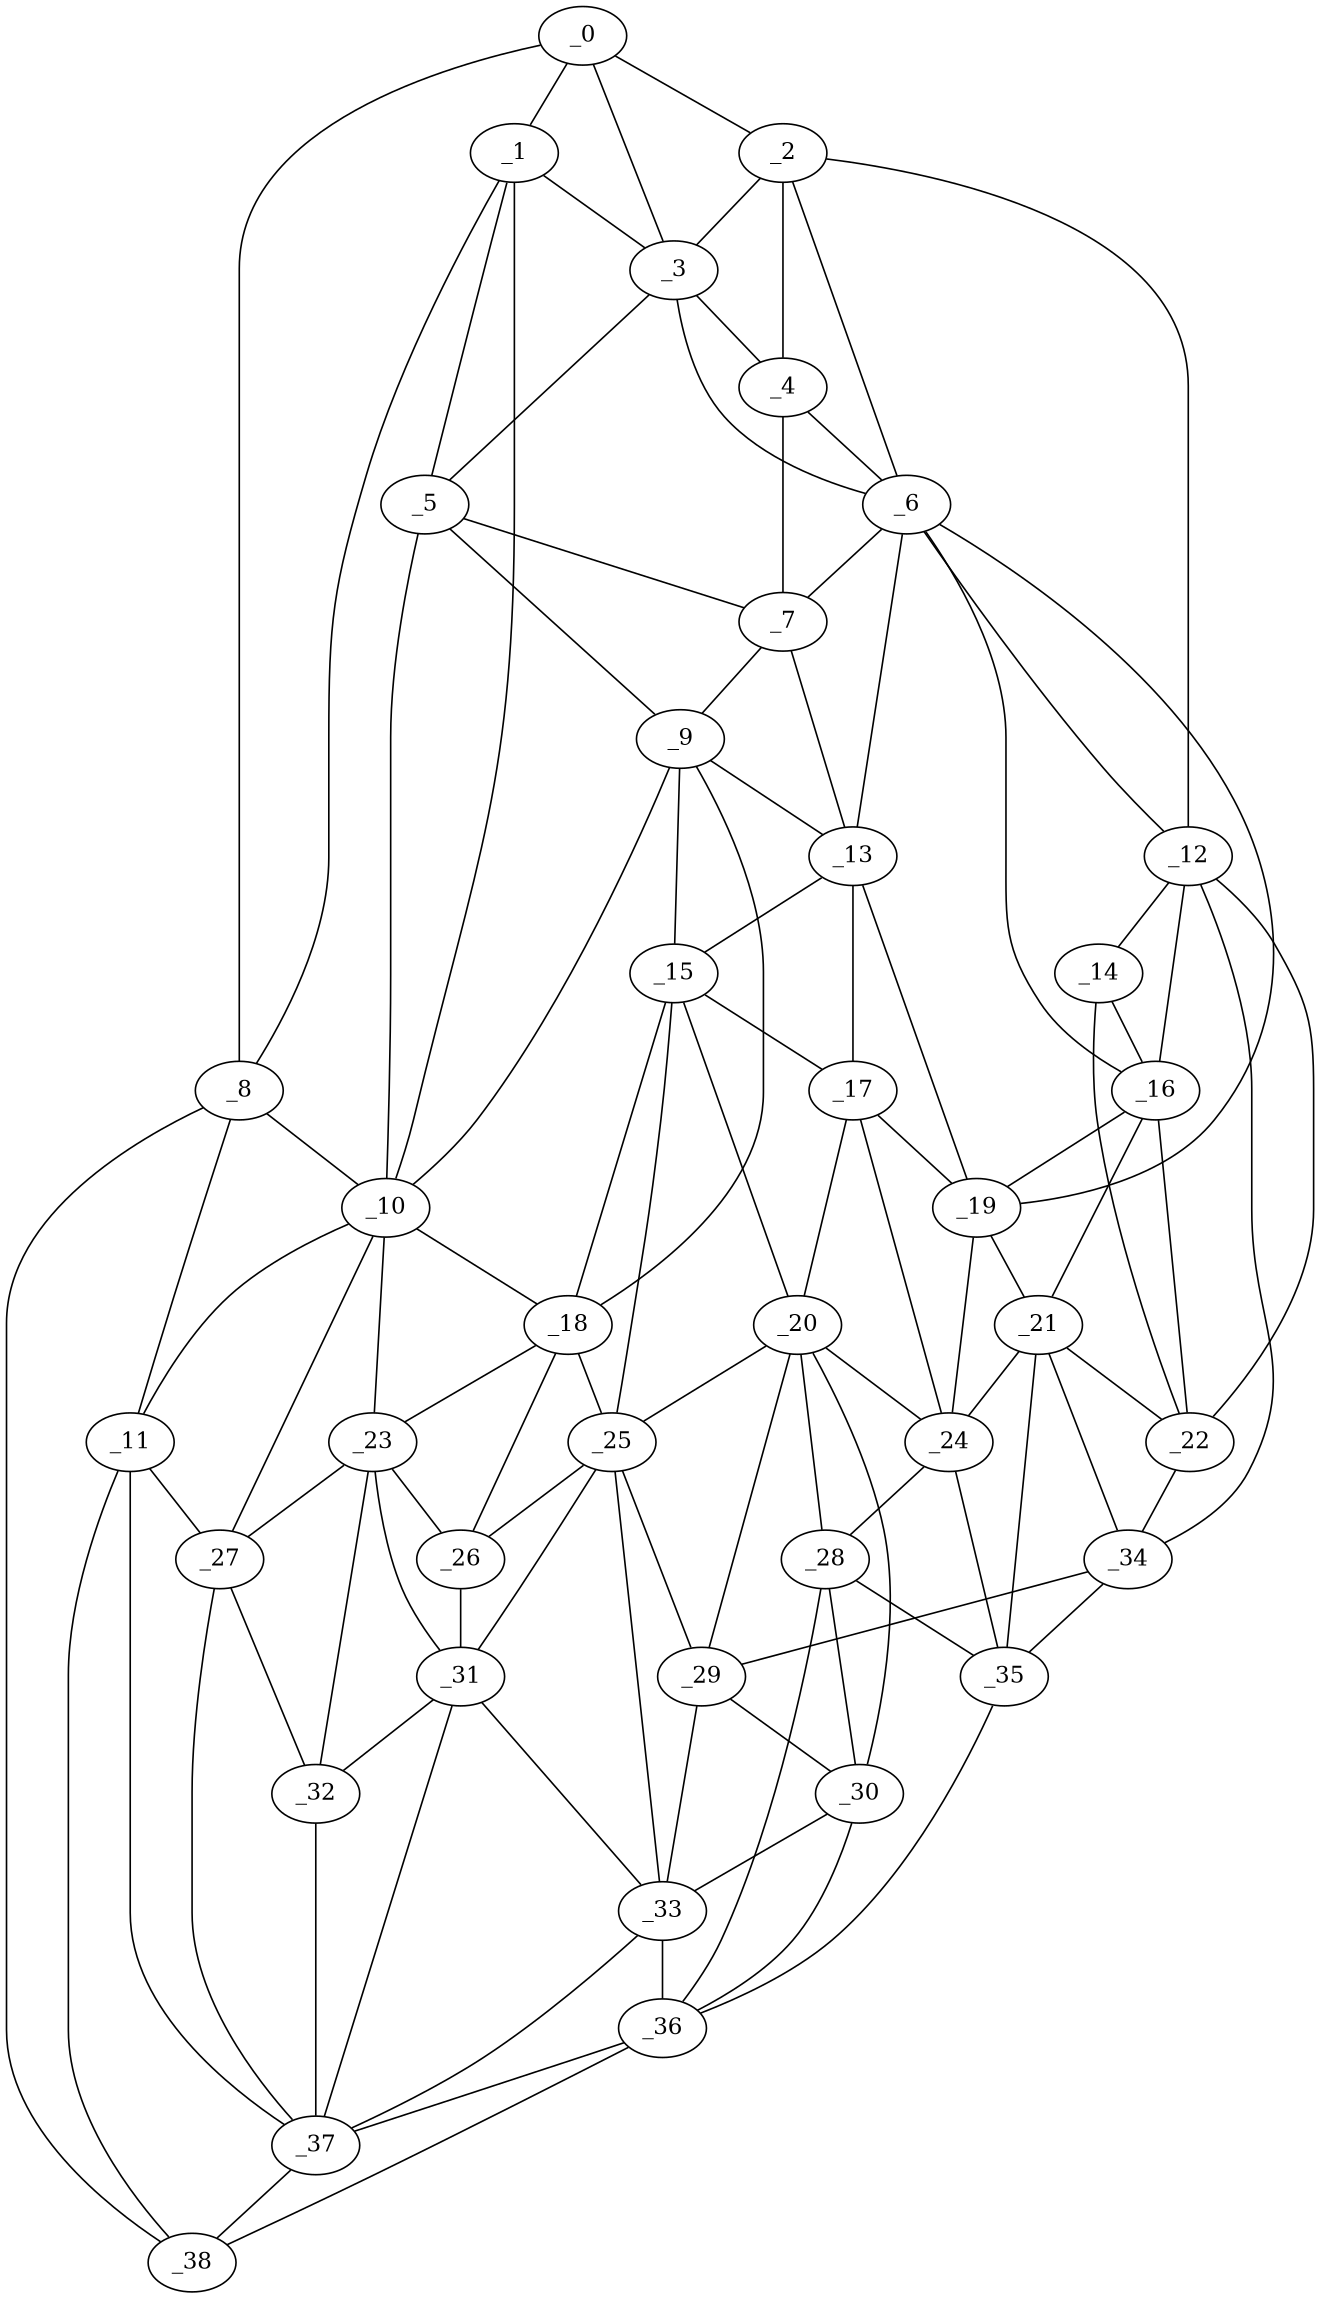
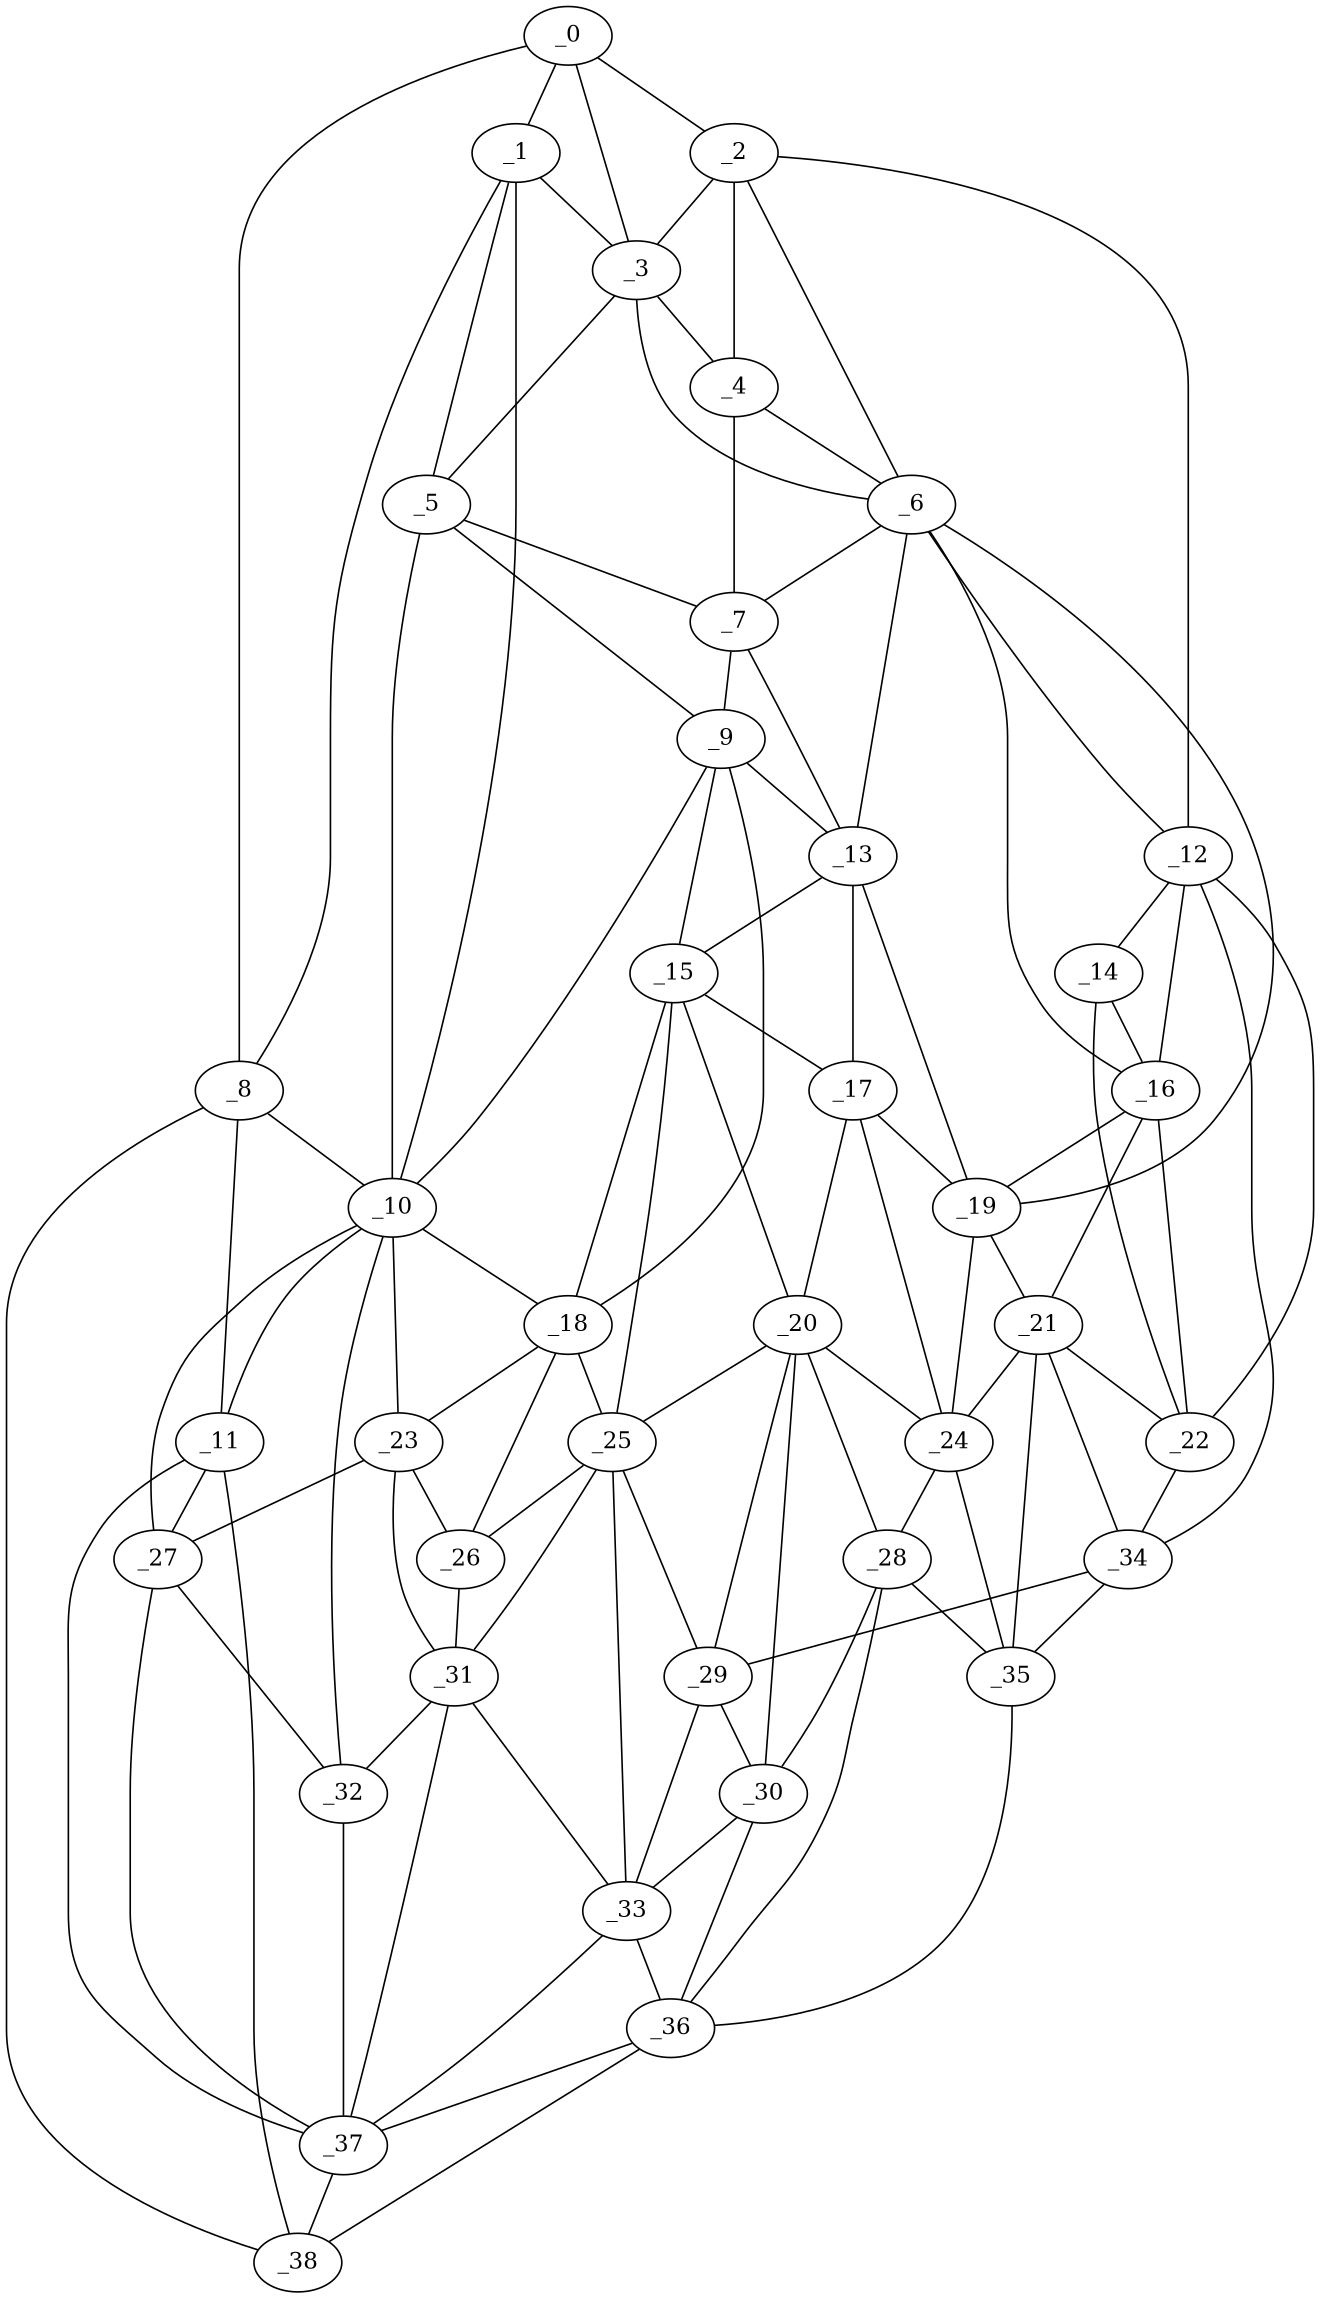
edge "_23" -- "_32": now "_10" -- "_32"
